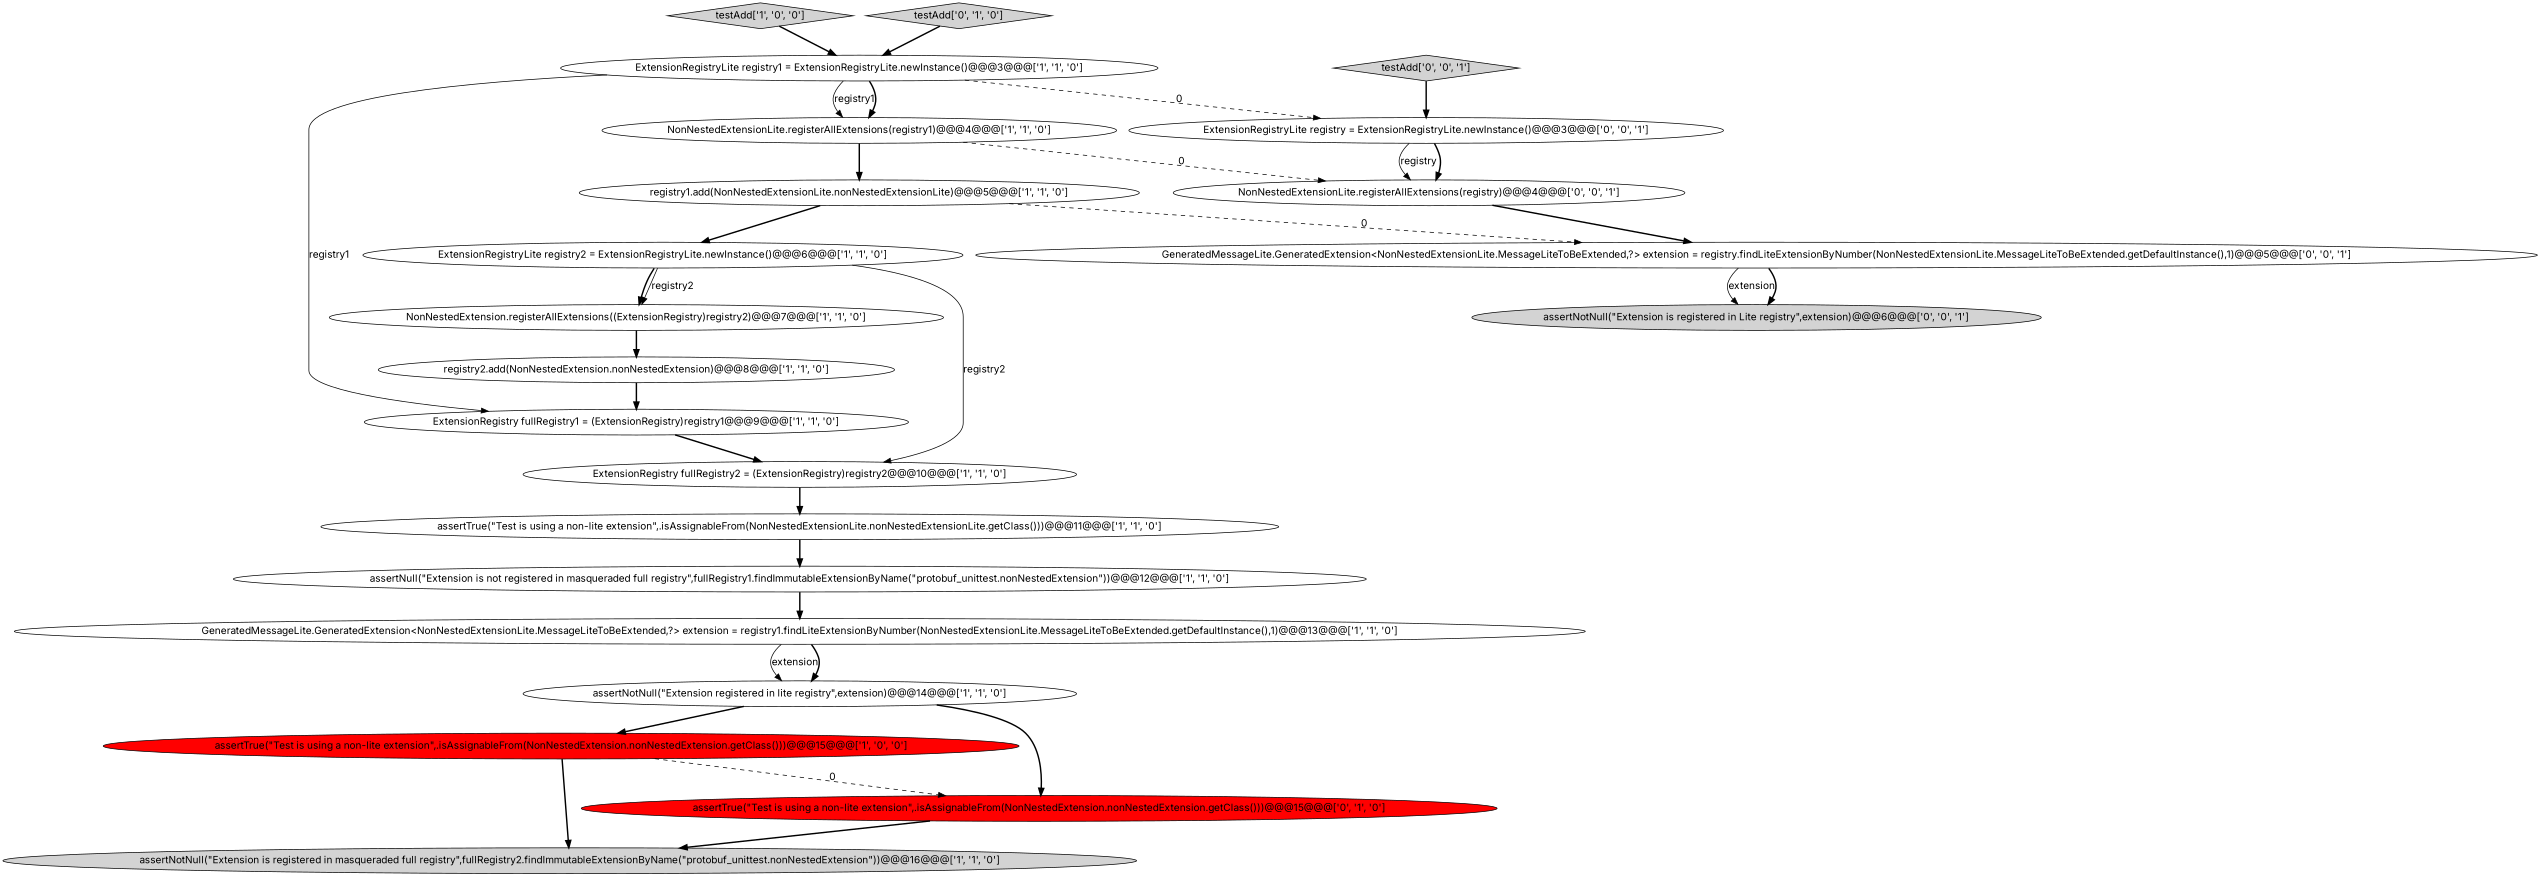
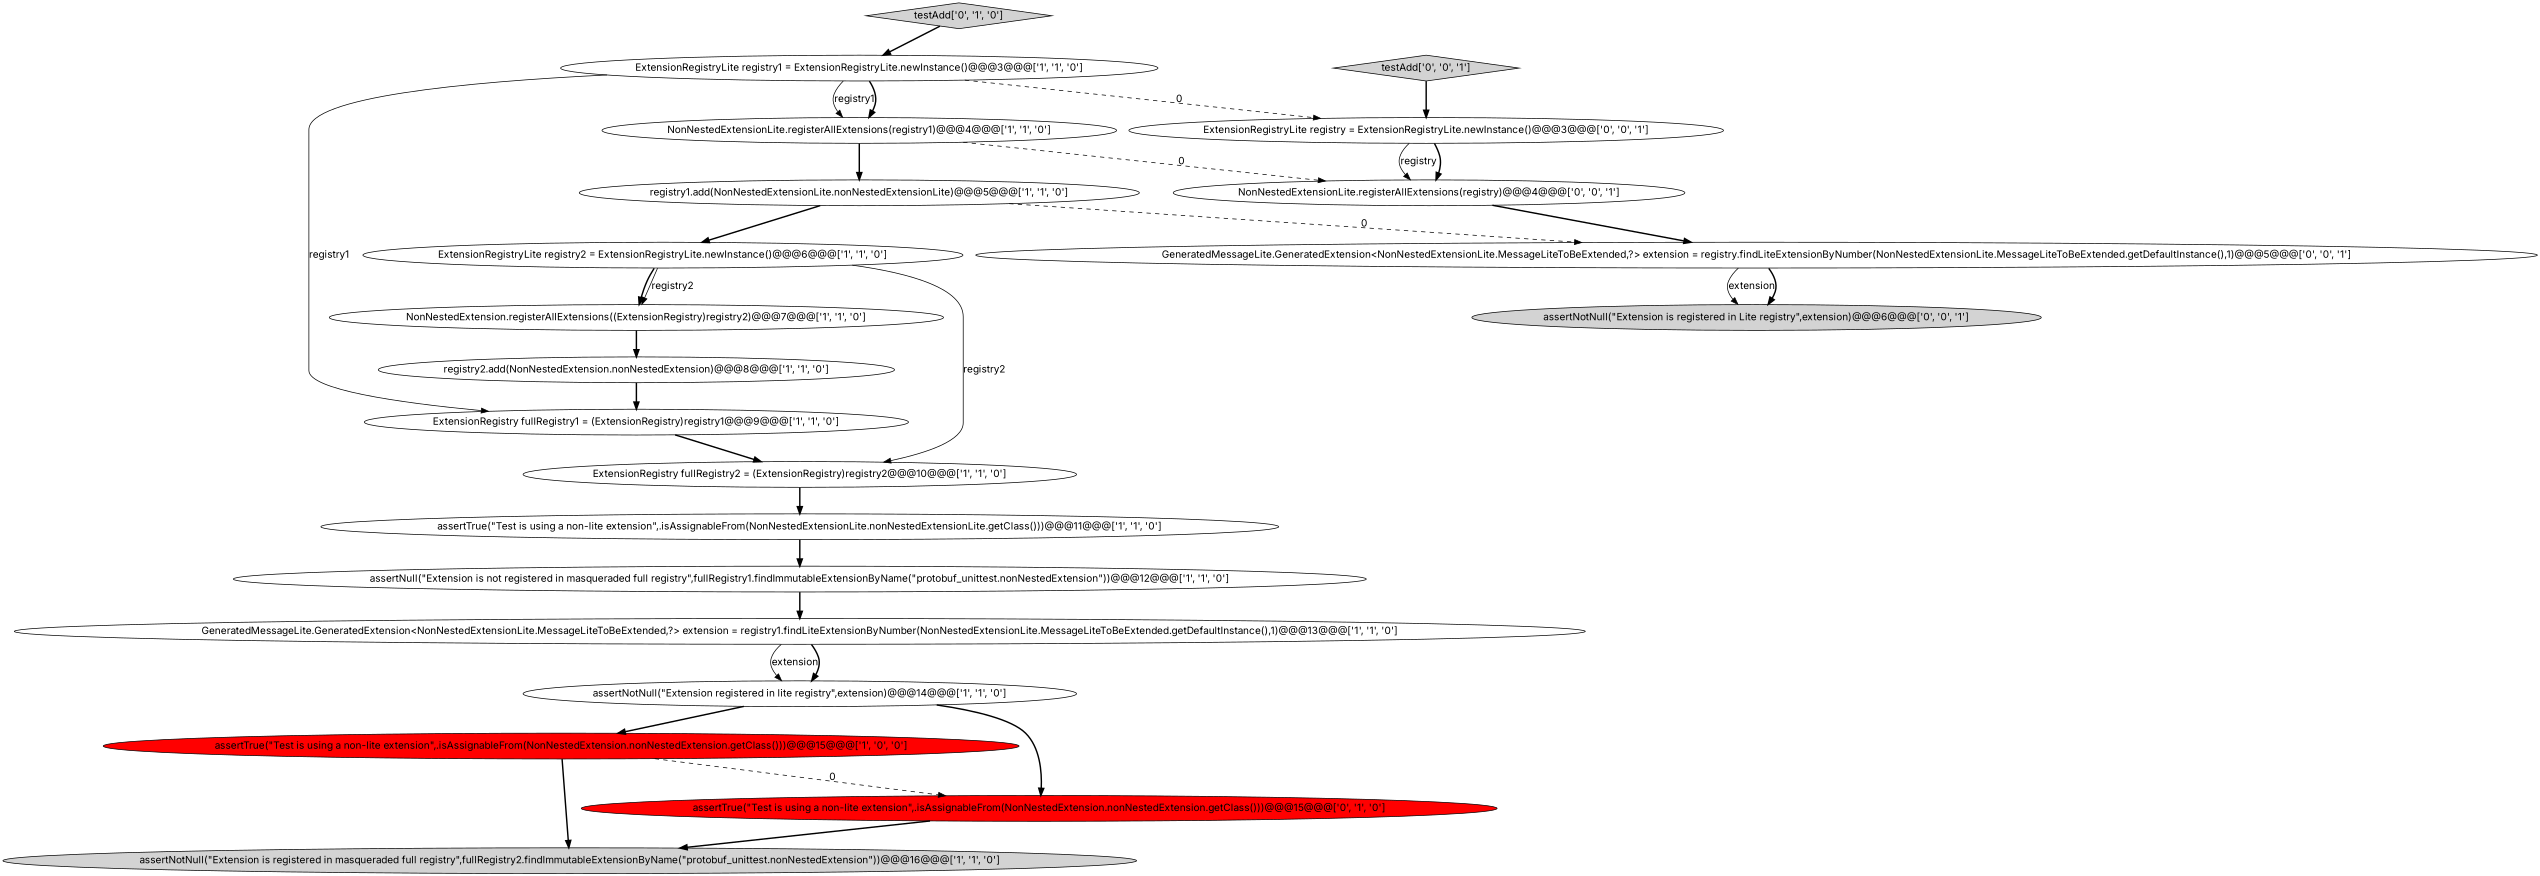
node "testAdd['1', '0', '0']": removed
